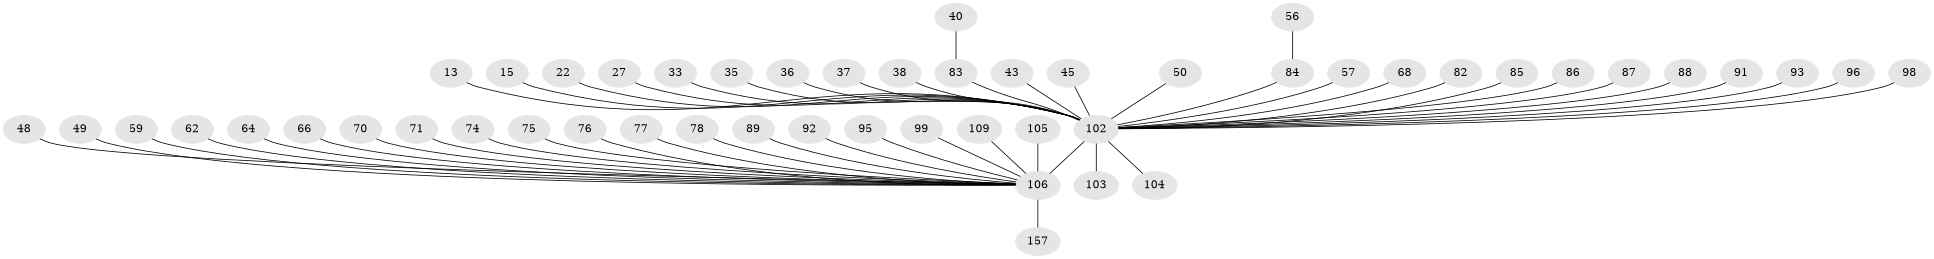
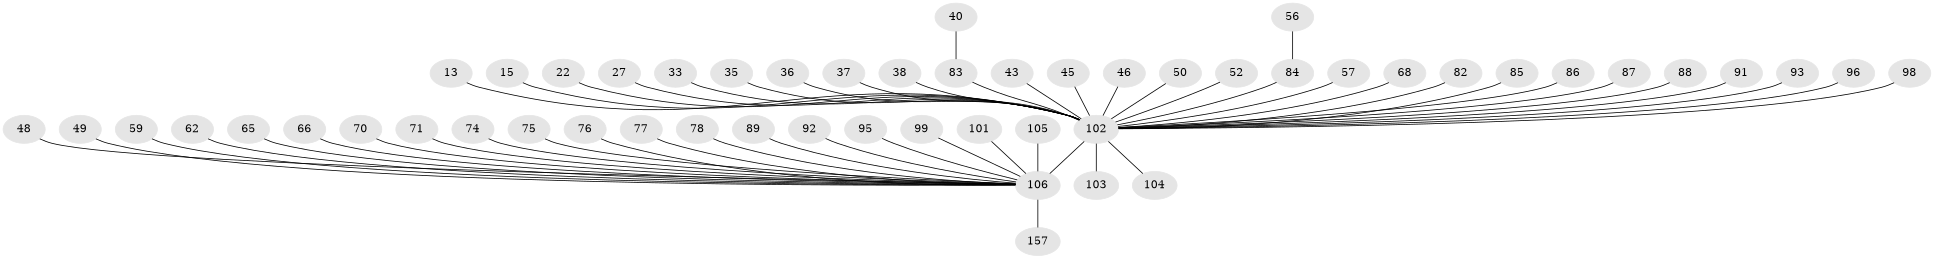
node "46": added
node "52": added
node "64": label "64" -> "65"
node "109": label "109" -> "101"
